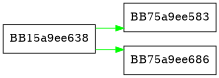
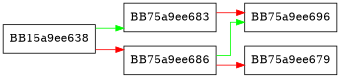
node "BB75a9ee583": label "BB75a9ee583" -> "BB75a9ee683"
node "BB75a9ee696": added
edge "BB15a9ee638" -> "BB75a9ee686": color green -> red
node "BB75a9ee679": added
